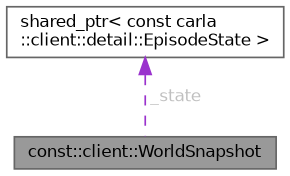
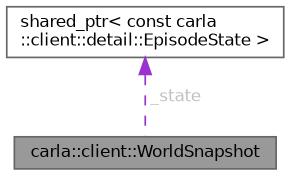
node "const::client::WorldSnapshot": label "const::client::WorldSnapshot" -> "carla::client::WorldSnapshot"
